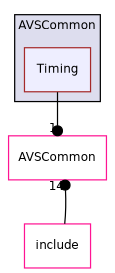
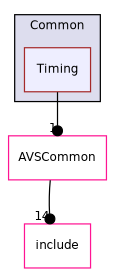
cluster "AVSCommon": label "AVSCommon" -> "Common"
edge "include" -> "AVSCommon": reversed
